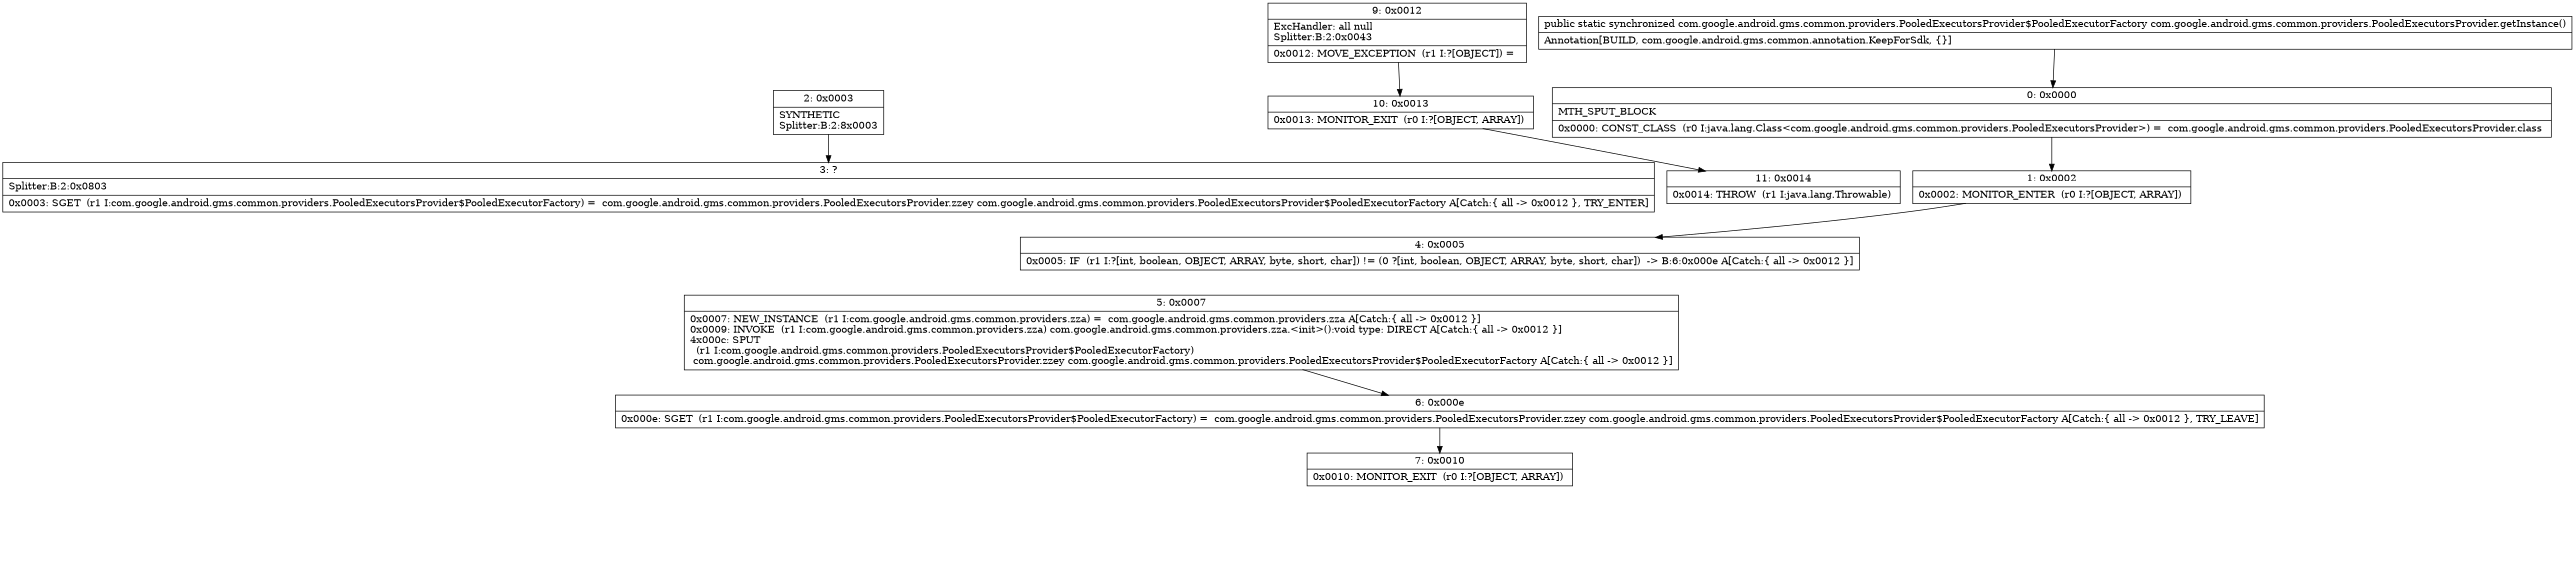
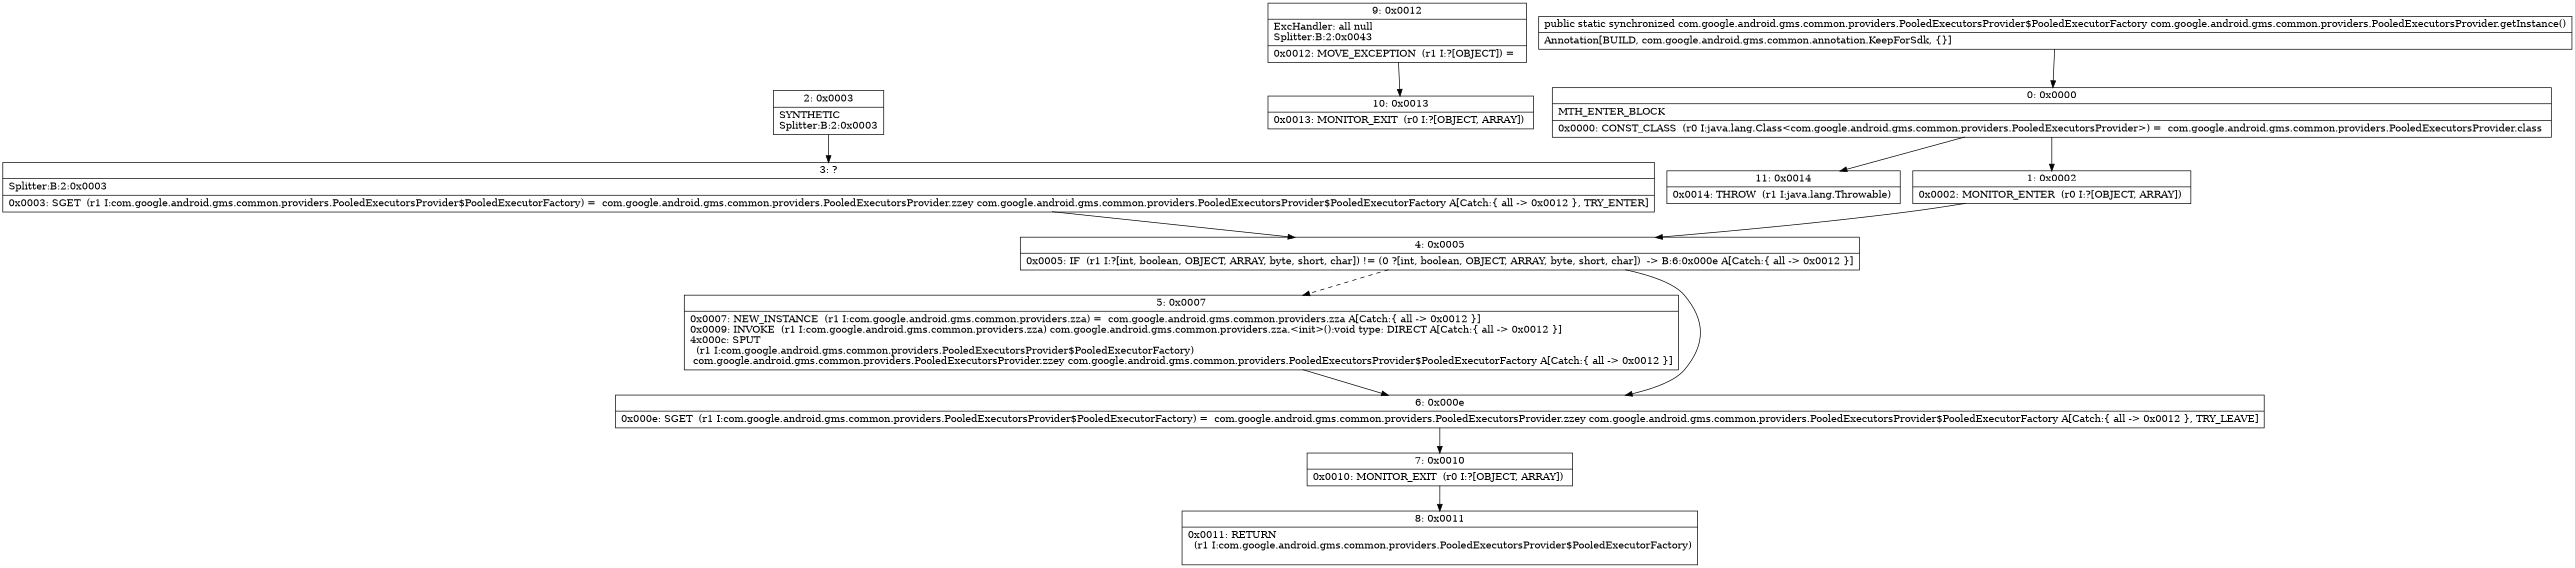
node "0: 0x0000": text "MTH_SPUT_BLOCK" -> "MTH_ENTER_BLOCK"
node "2: 0x0003": text "Splitter:B:2:8x0003" -> "Splitter:B:2:0x0003"
edge "10: 0x0013" -> "11: 0x0014": now "0: 0x0000" -> "11: 0x0014"
node "3: ?": text "Splitter:B:2:0x0803" -> "Splitter:B:2:0x0003"
edge "3: ?" -> "4: 0x0005": added
edge "4: 0x0005" -> "5: 0x0007": added
edge "4: 0x0005" -> "6: 0x000e": added
node "8: 0x0011": added
